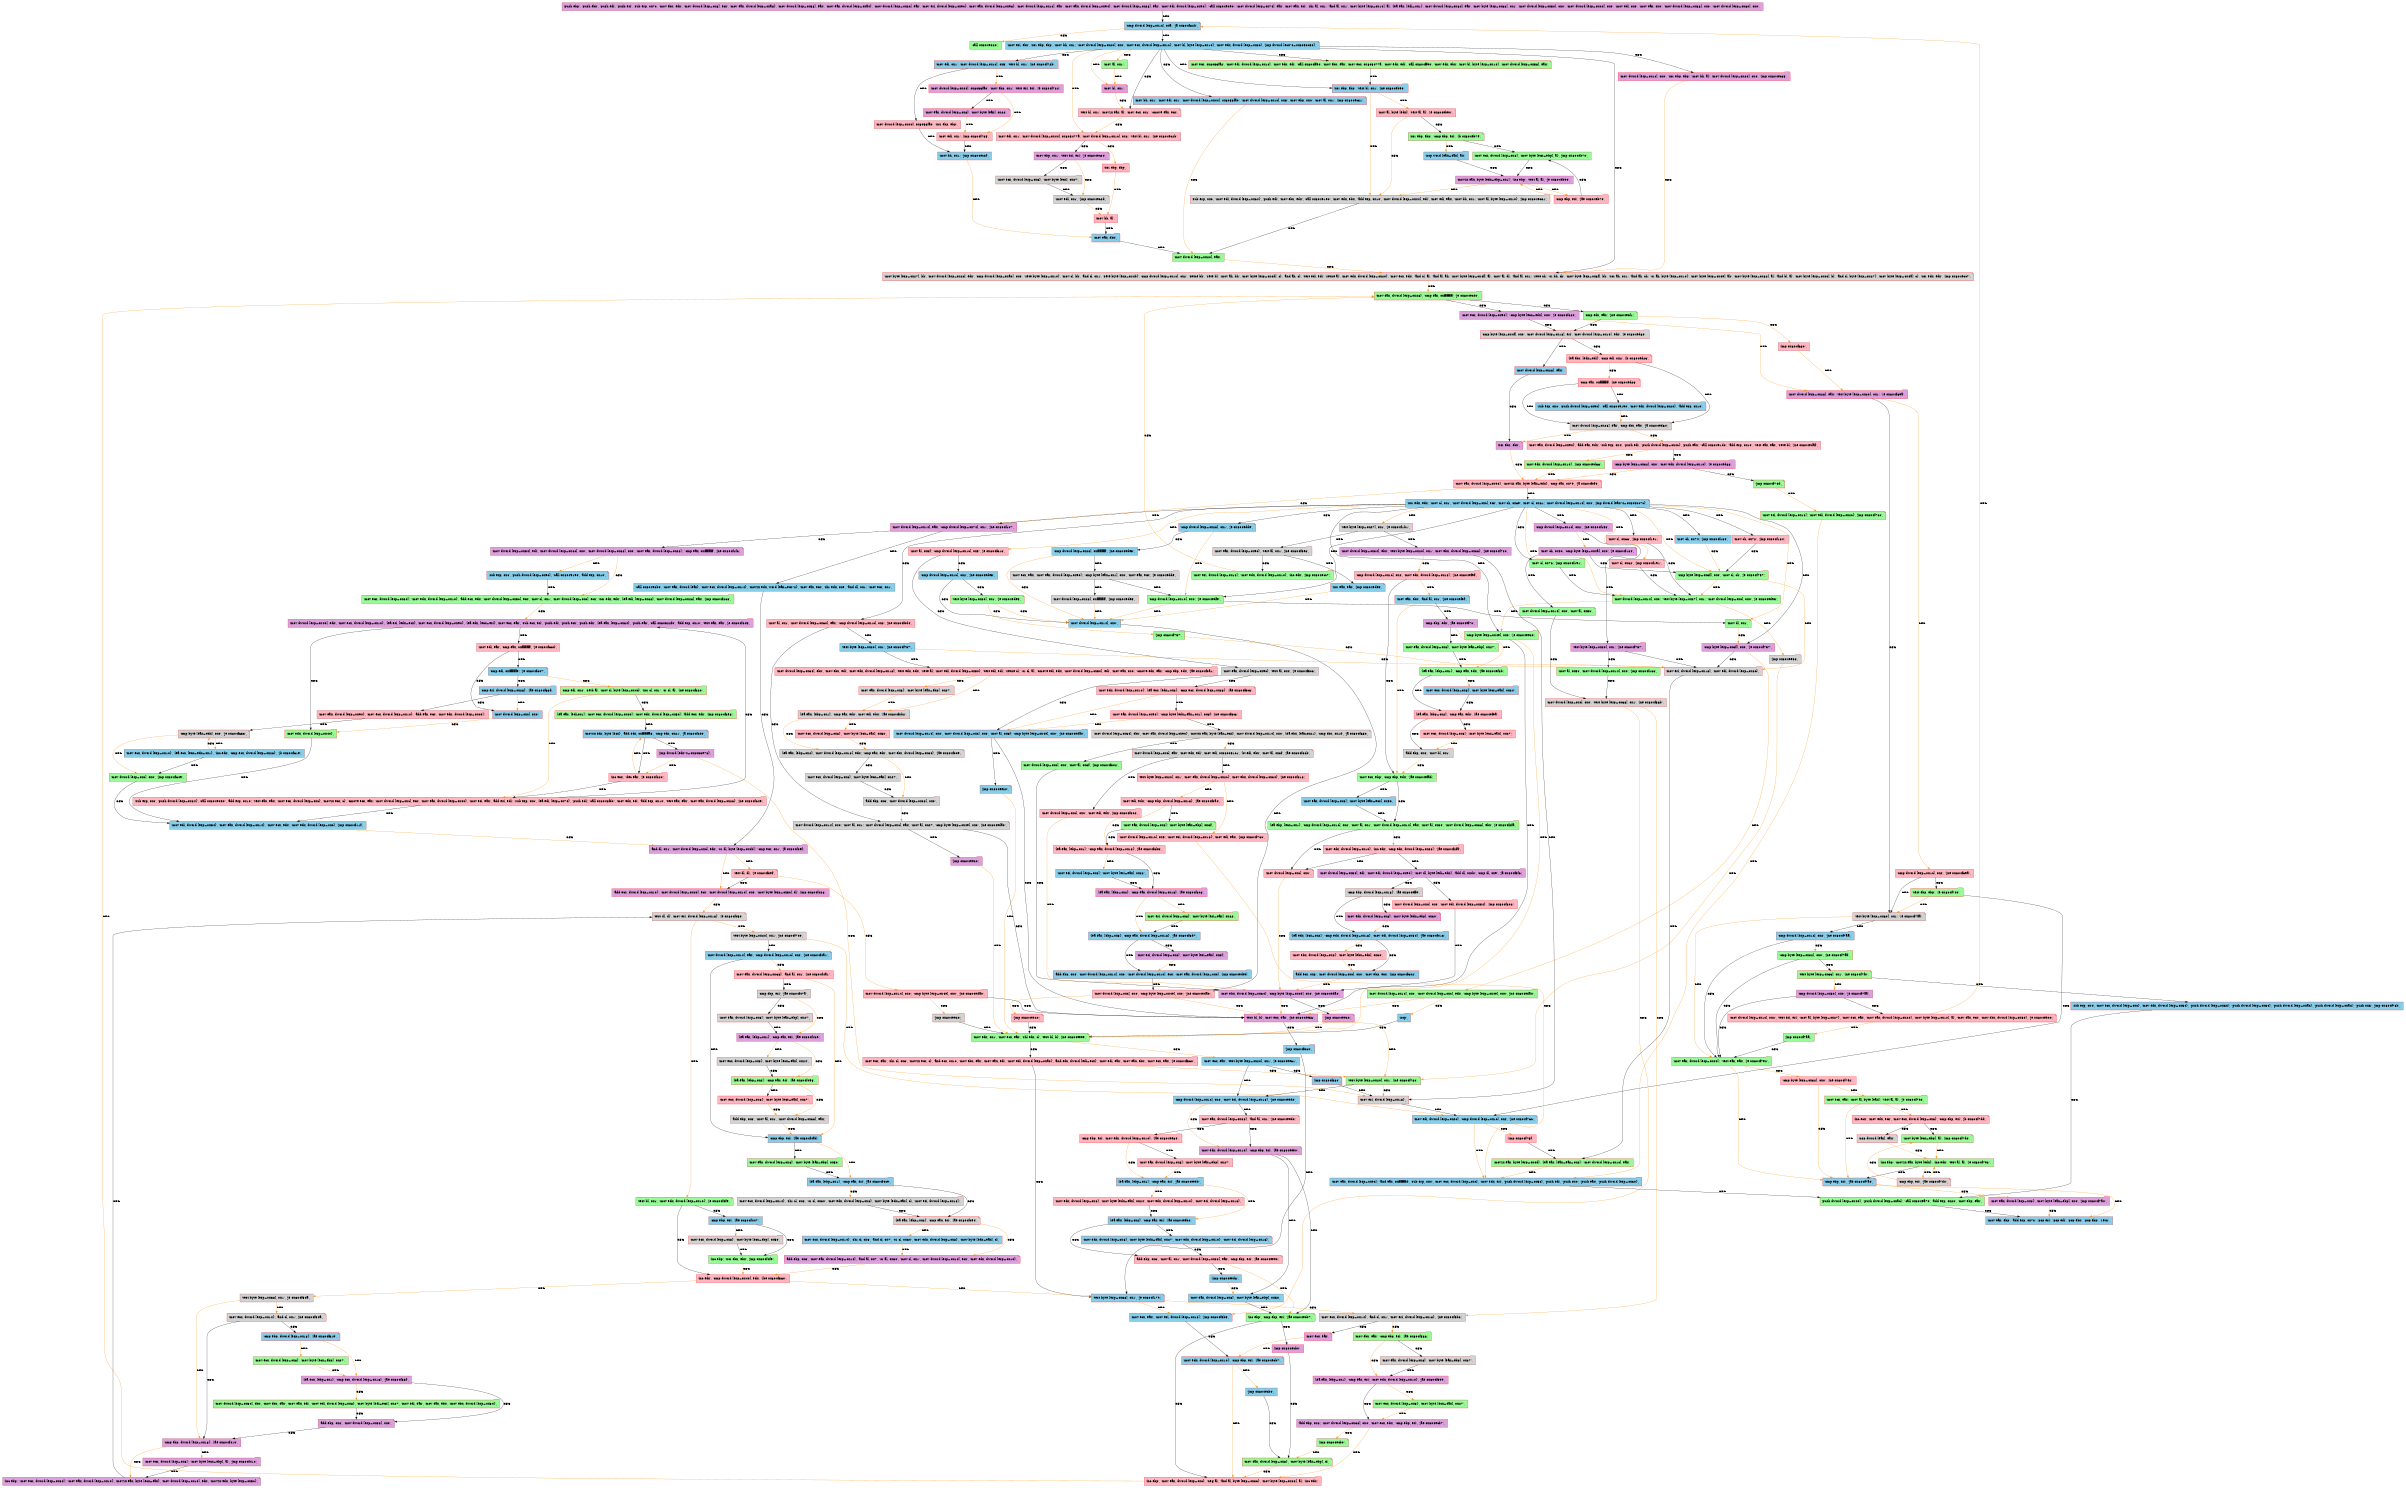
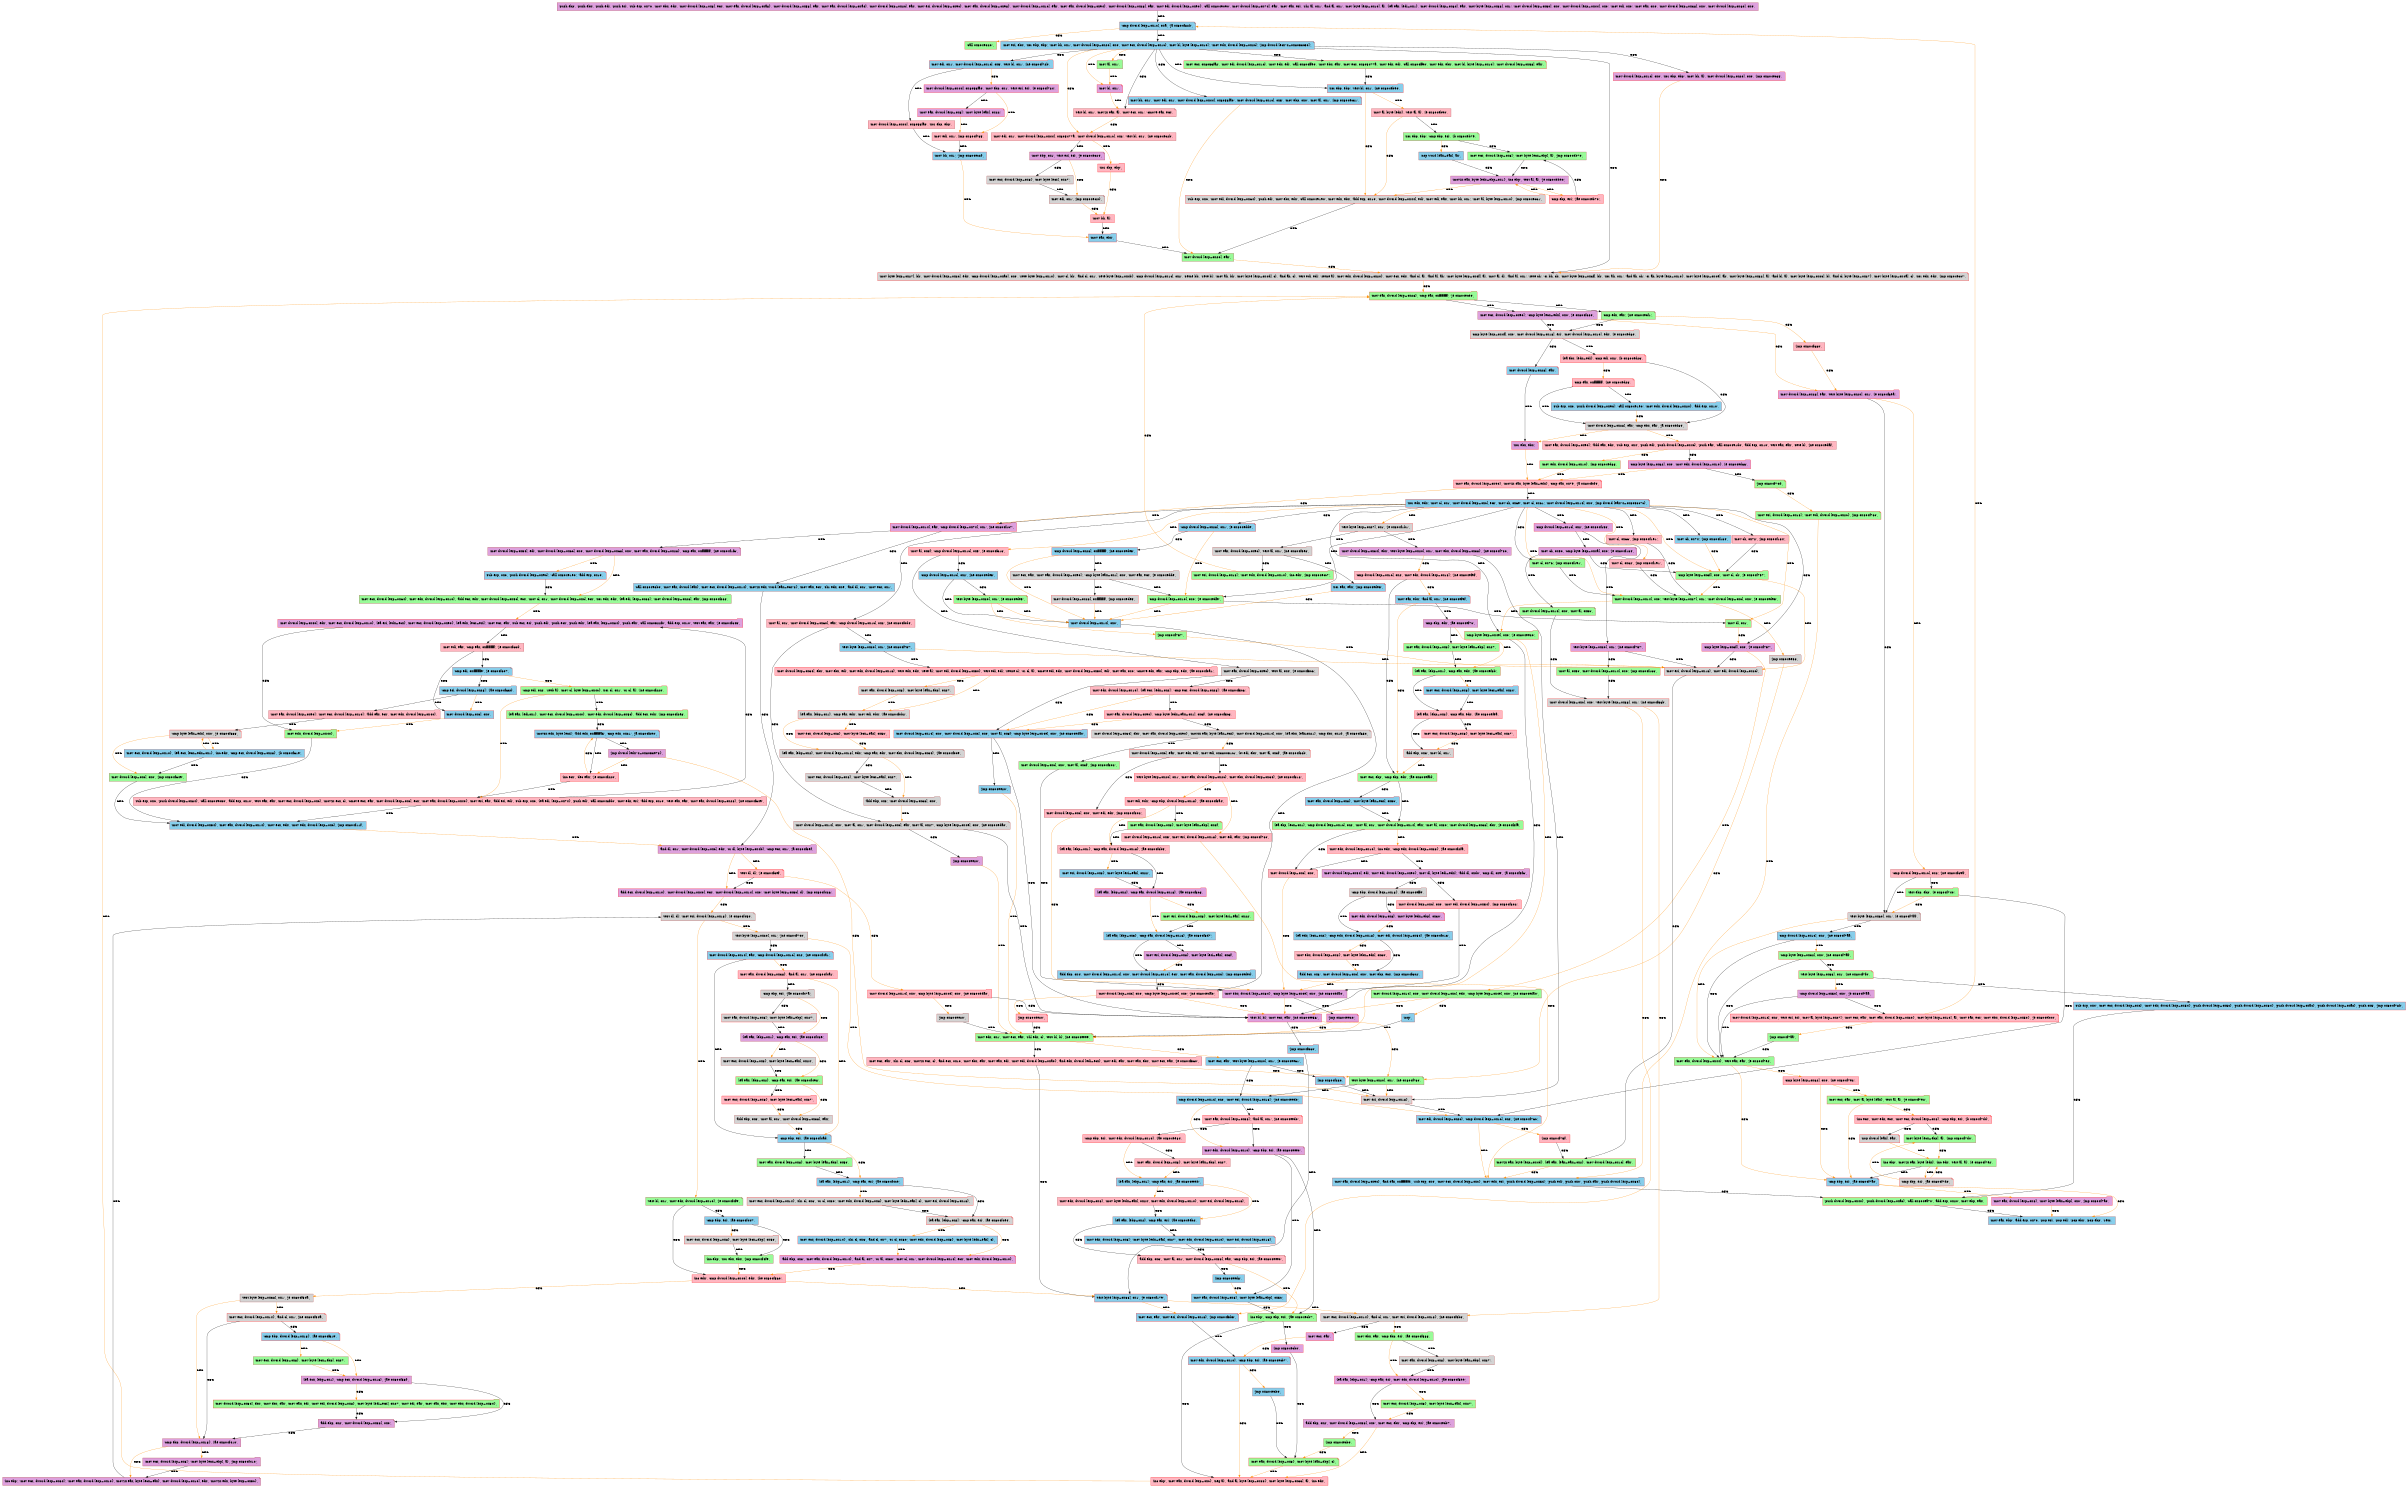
edge "'cmp dword [esp+0x1c], 0x2', 'jne 0x804f153'," -> "'mov ch, 0x5c', 'cmp byte [esp+0x4a], 0x0', 'je 0x804f184',": color darkorange -> black
node "'cmp ebp, esi', 'jae 0x804f7a0',": label "'cmp ebp, esi', 'jae 0x804f7a0'," -> "'cmp ebp, esi', 'jae 0x304f7a0',"
